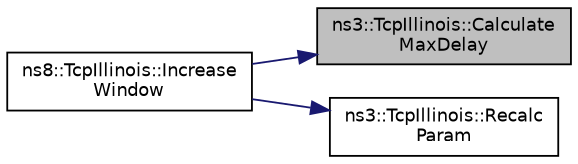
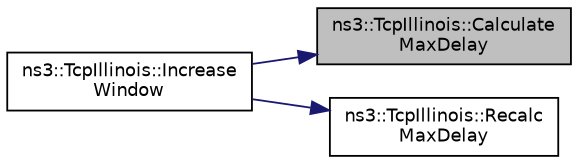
node "ns8::TcpIllinois::Increase Window": label "ns8::TcpIllinois::Increase Window" -> "ns3::TcpIllinois::Increase Window"
node "ns3::TcpIllinois::Recalc Param": label "ns3::TcpIllinois::Recalc Param" -> "ns3::TcpIllinois::Recalc MaxDelay"
